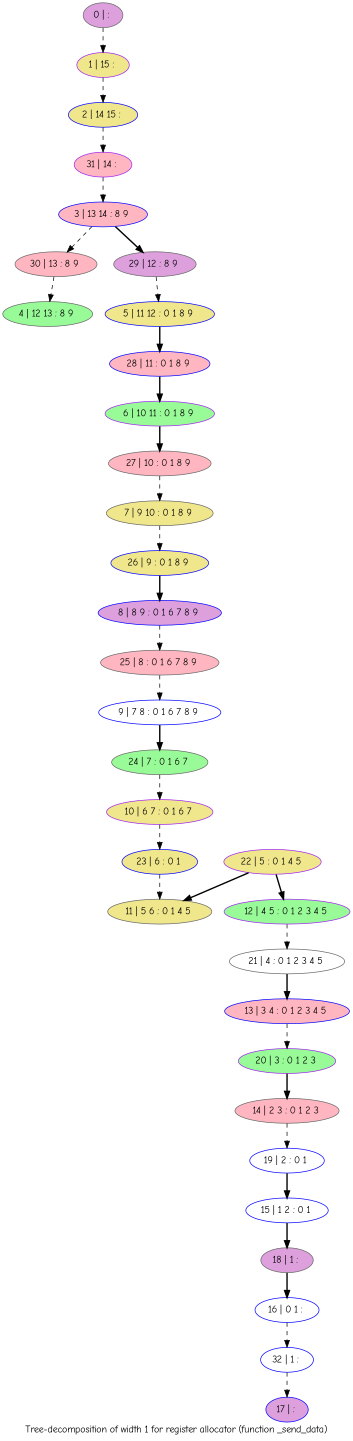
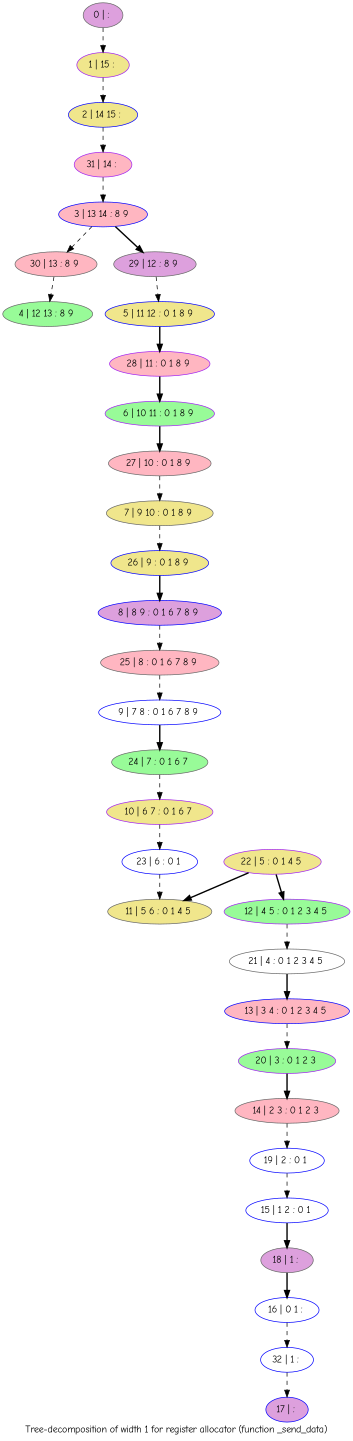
node "28 | 11 : 0 1 8 9": color blue -> purple
node "23 | 6 : 0 1": fillcolor khaki -> white
edge "19 | 2 : 0 1" -> "15 | 1 2 : 0 1": style bold -> dashed
